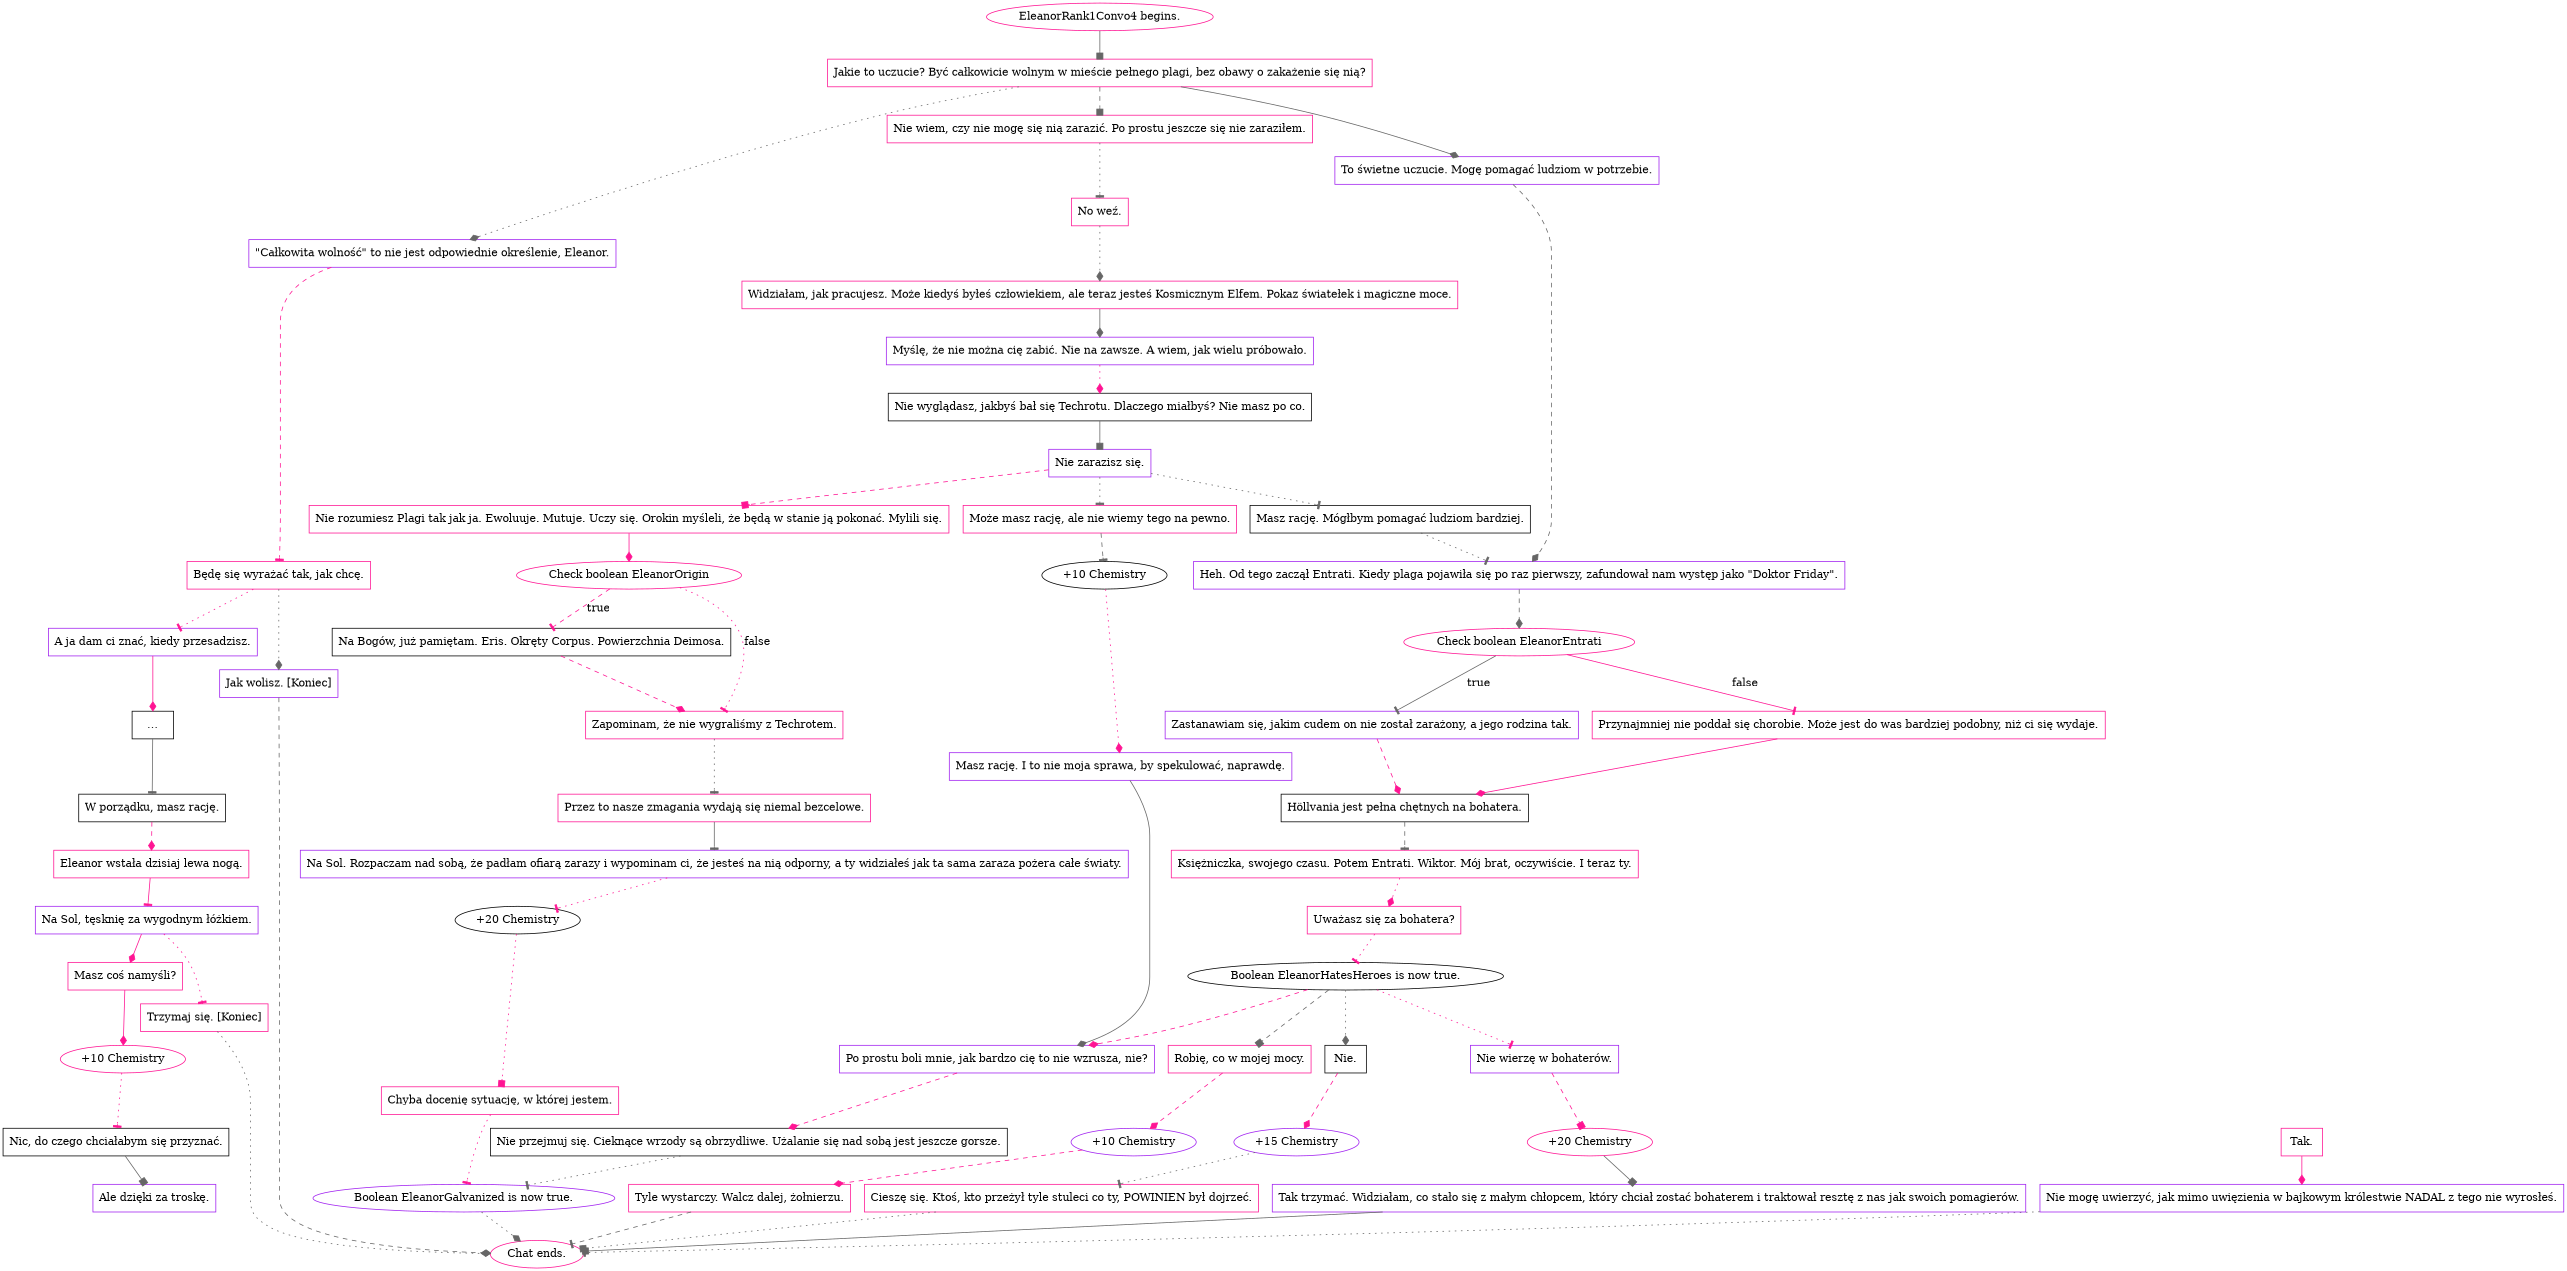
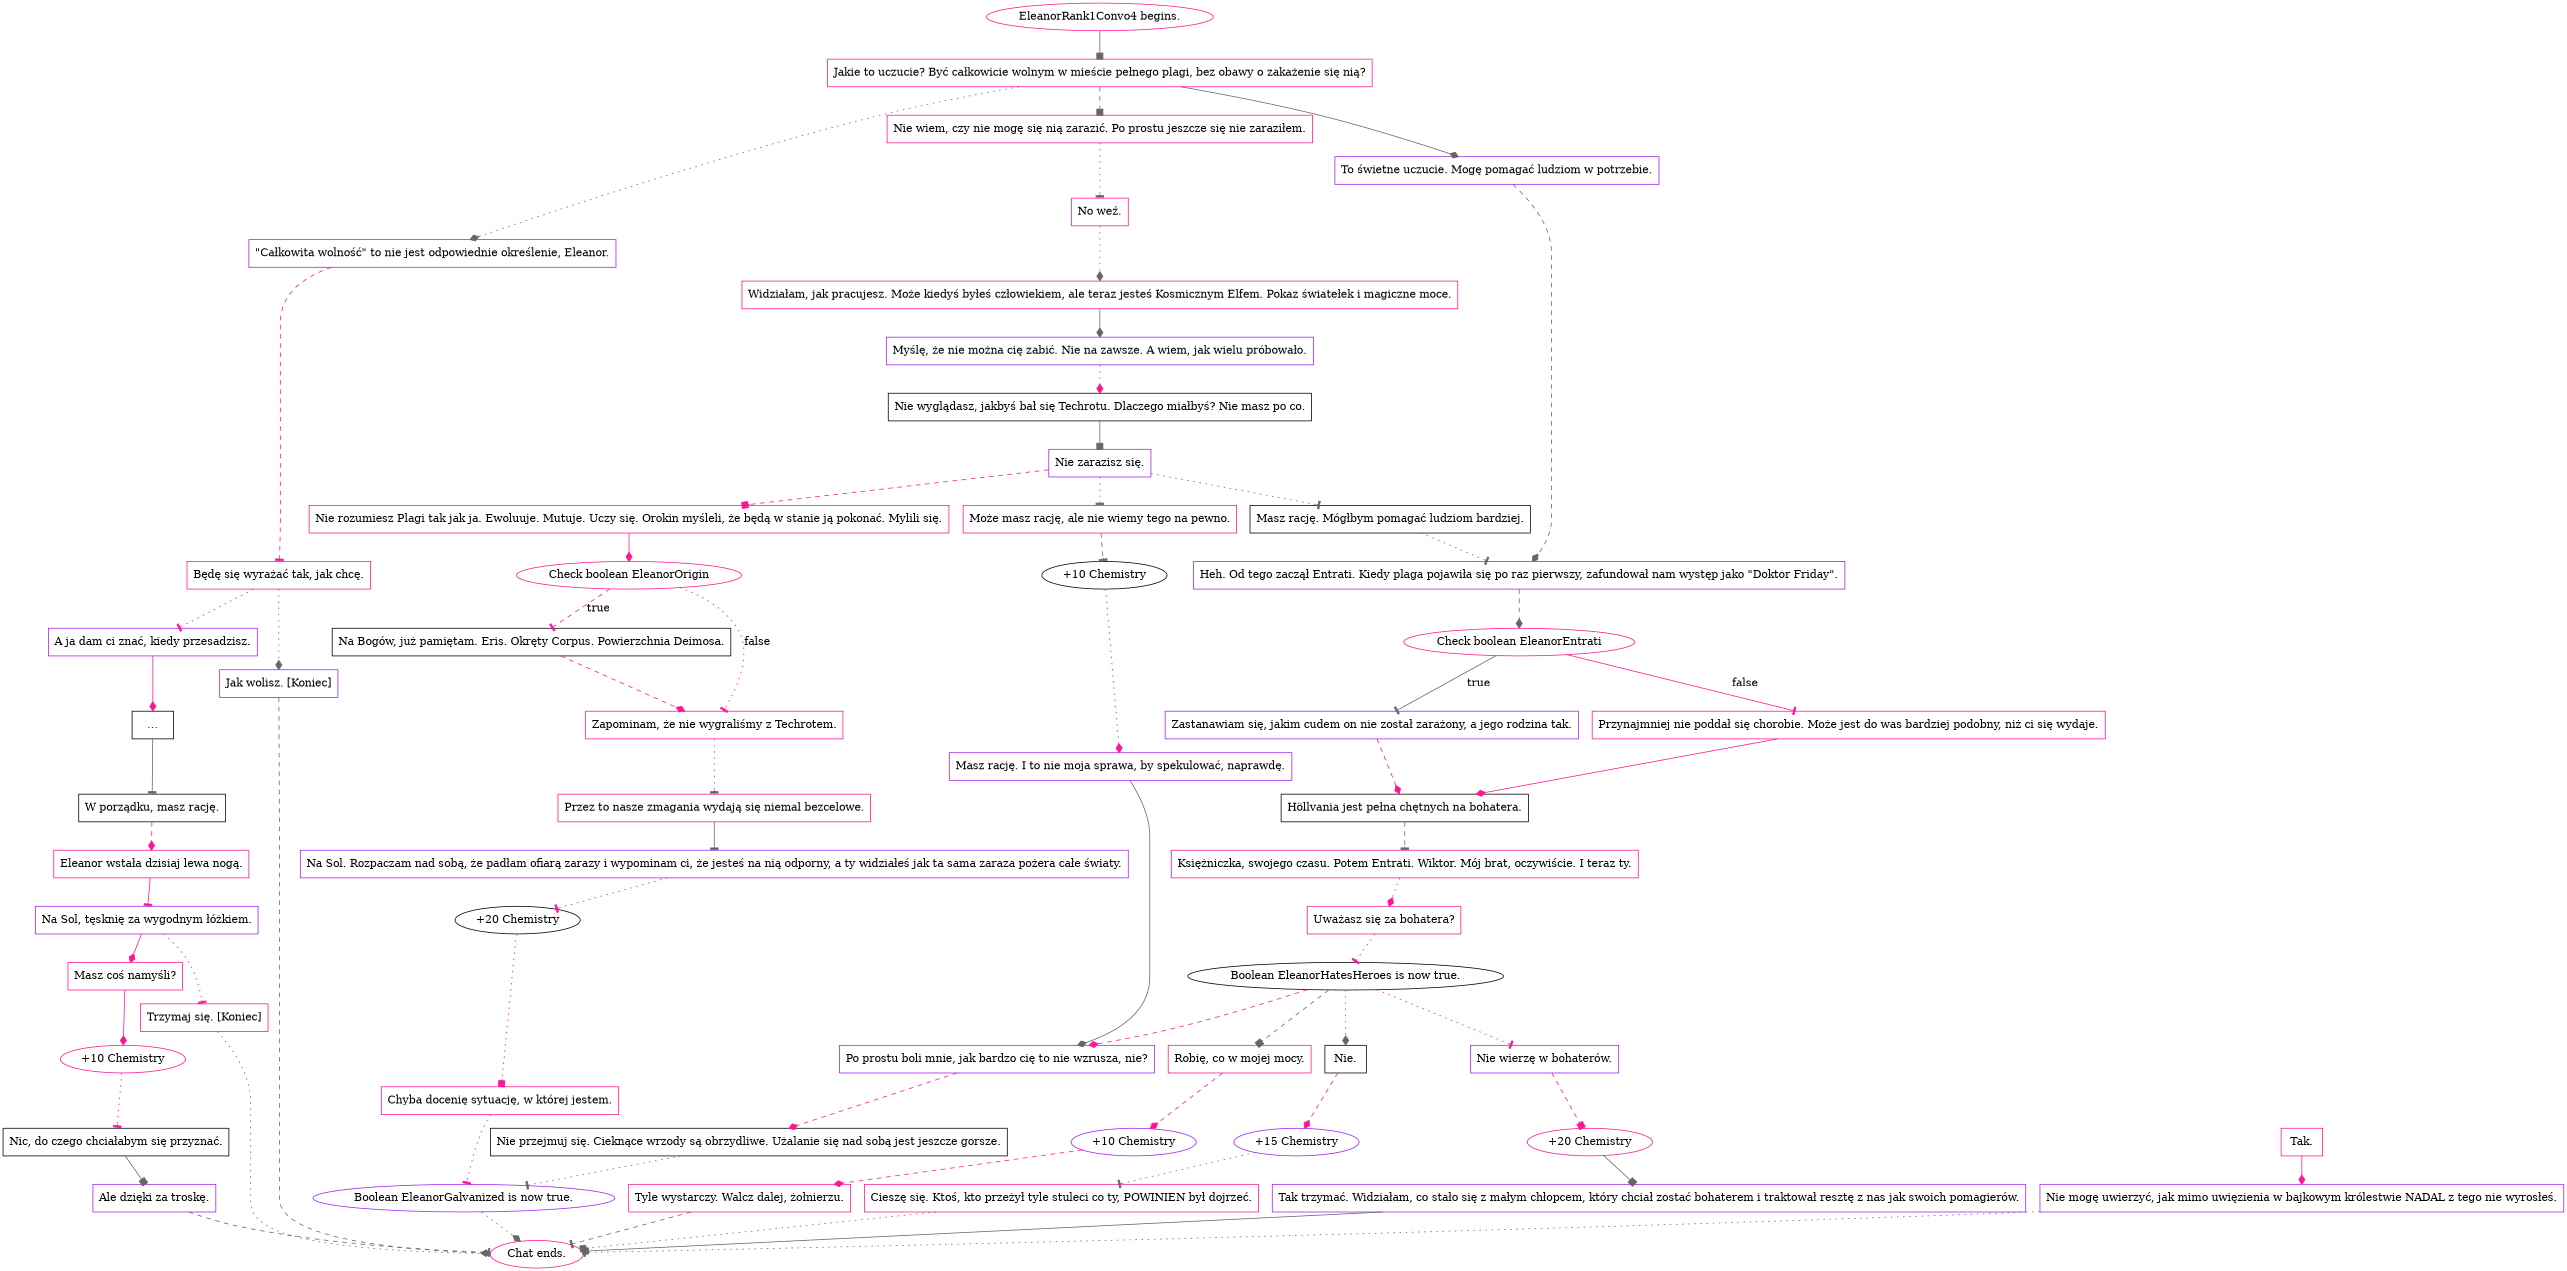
edge "Ale dzięki za troskę." -> "Chat ends.": added
